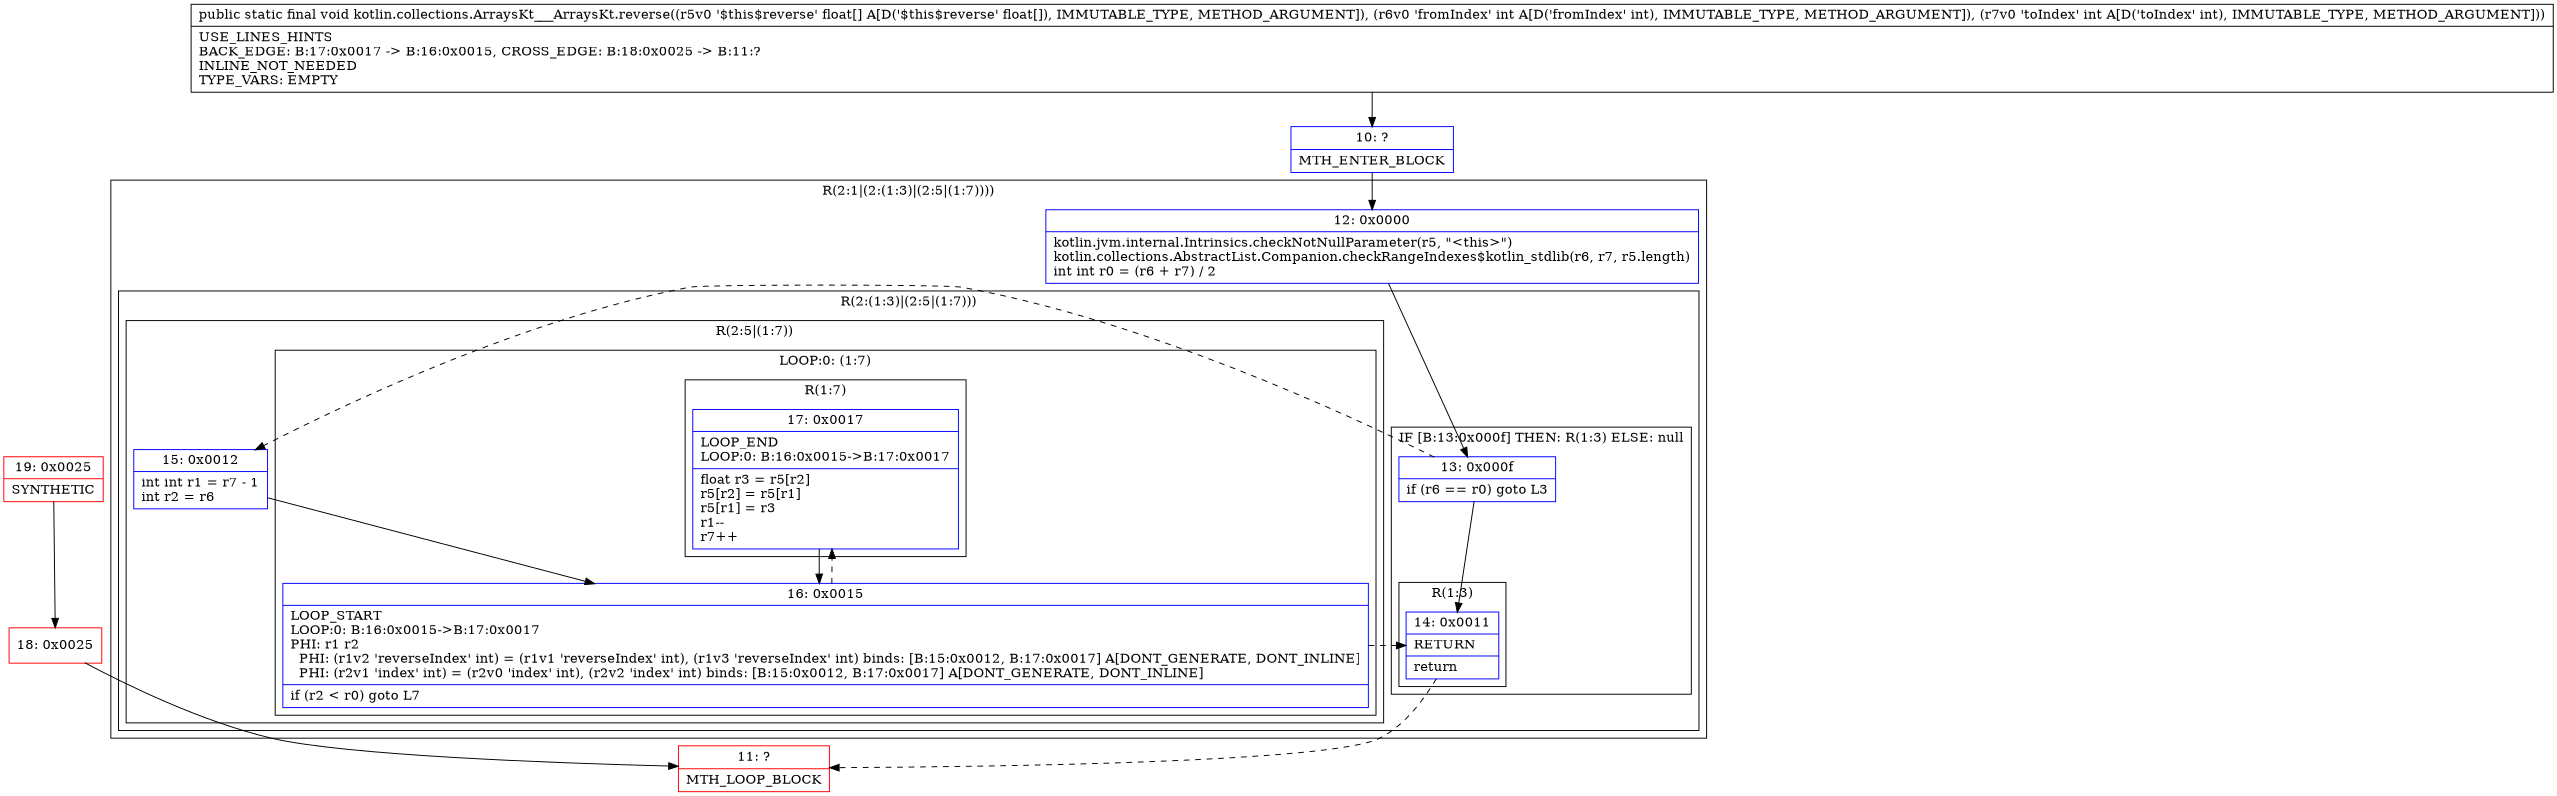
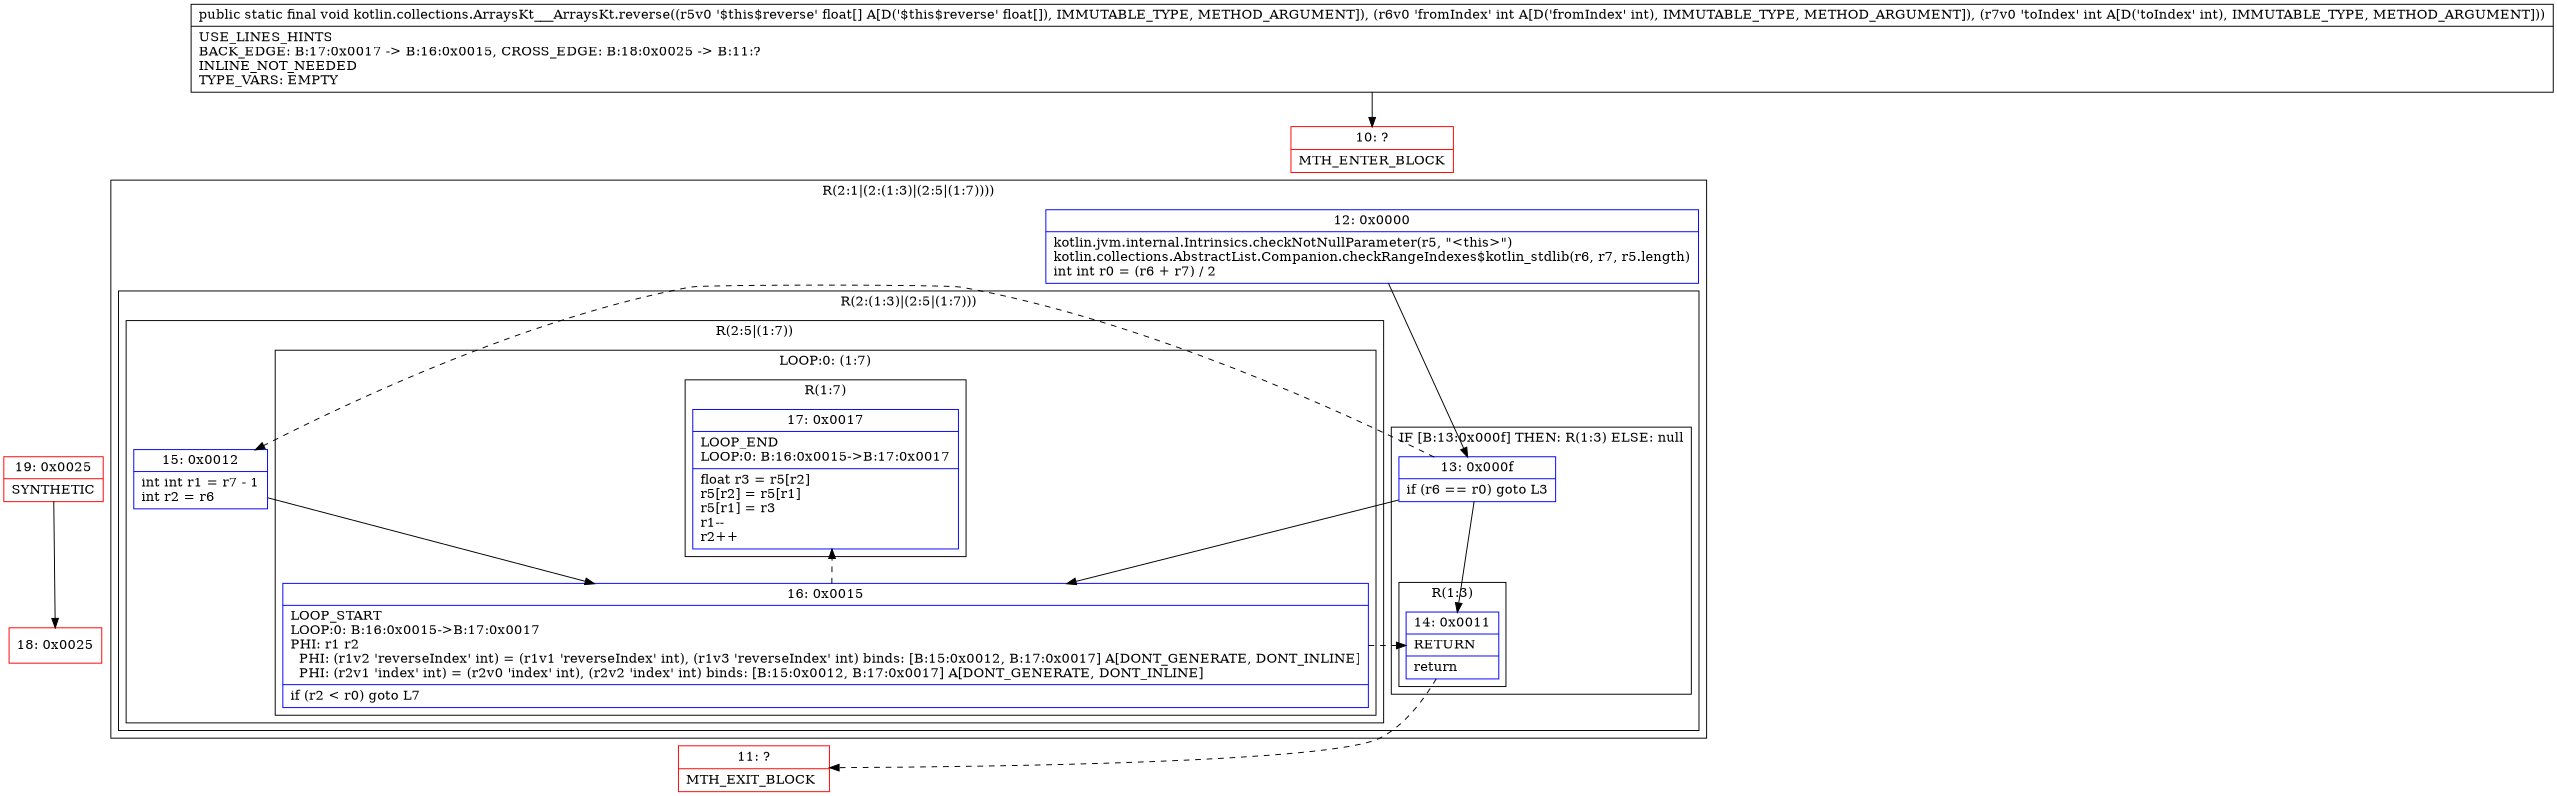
node "10: ?": color blue -> red
edge "10: ?" -> "12: 0x0000": removed
node "17: 0x0017": text "r7++" -> "r2++"
edge "17: 0x0017" -> "16: 0x0015": now "13: 0x000f" -> "16: 0x0015"
edge "18: 0x0025" -> "11: ?": removed
node "11: ?": text "MTH_LOOP_BLOCK" -> "MTH_EXIT_BLOCK"
